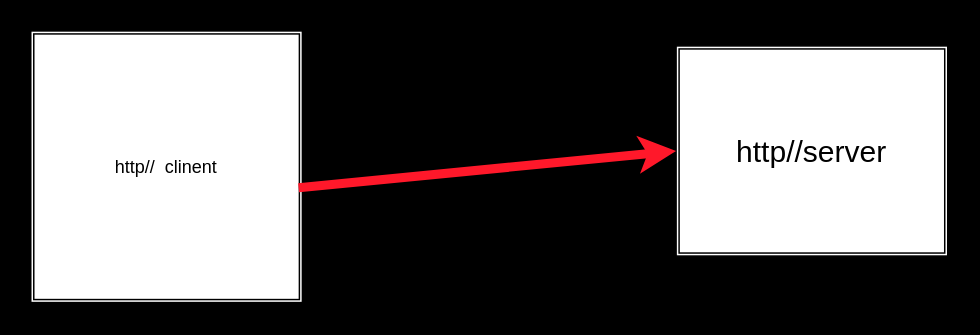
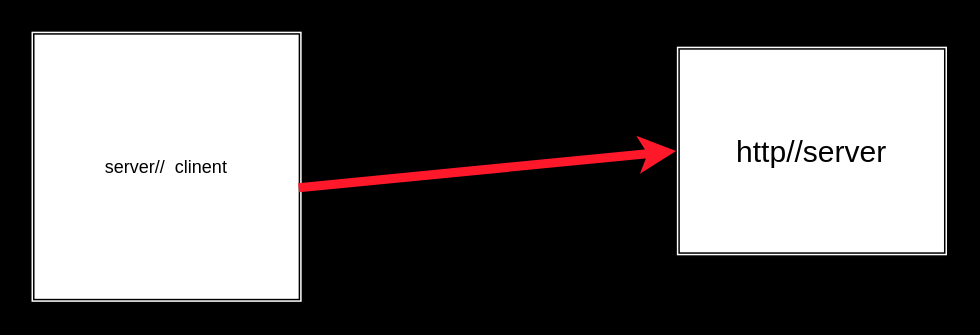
node "http// clinent": label "http// clinent" -> "server// clinent"
